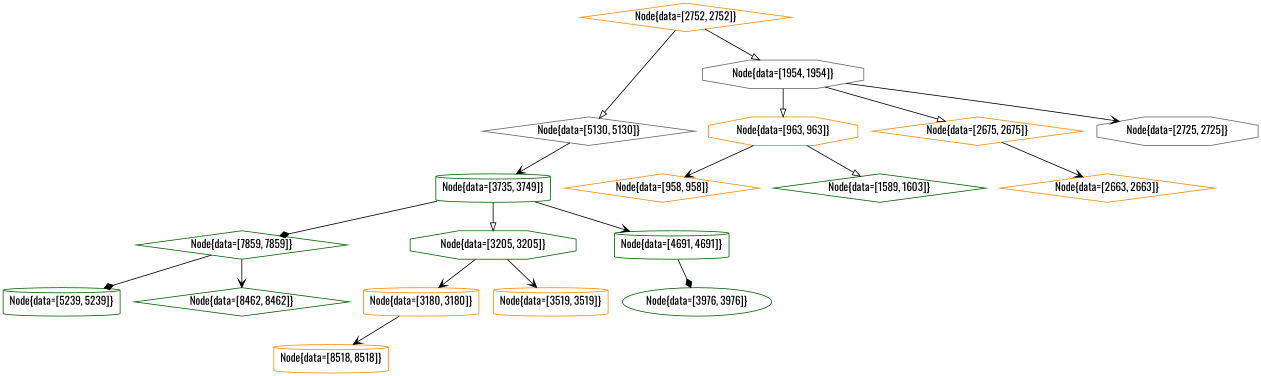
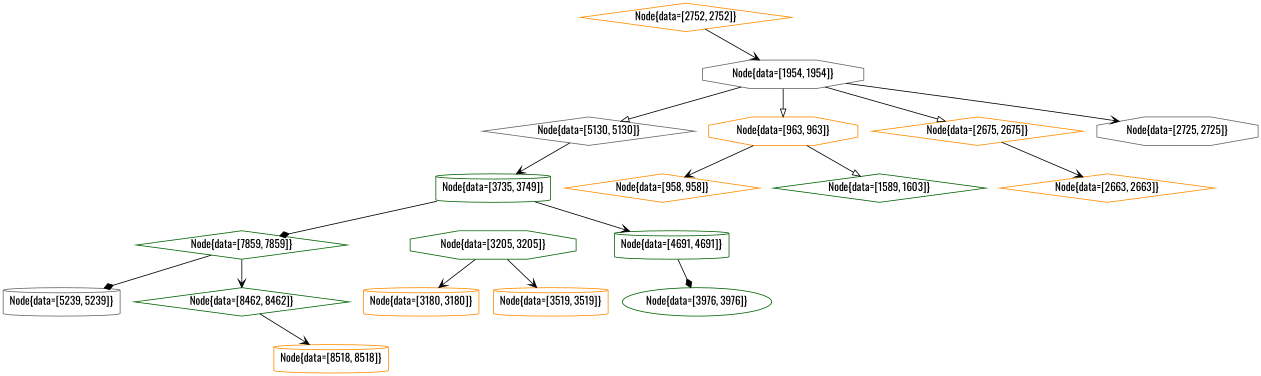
edge "Node{data=[2752, 2752]}" -> "Node{data=[1954, 1954]}": arrowhead onormal -> vee
edge "Node{data=[2752, 2752]}" -> "Node{data=[5130, 5130]}": now "Node{data=[1954, 1954]}" -> "Node{data=[5130, 5130]}"
edge "Node{data=[3735, 3749]}" -> "Node{data=[3205, 3205]}": removed
node "Node{data=[5239, 5239]}": color darkgreen -> gray40
edge "Node{data=[3180, 3180]}" -> "Node{data=[8518, 8518]}": now "Node{data=[8462, 8462]}" -> "Node{data=[8518, 8518]}"
